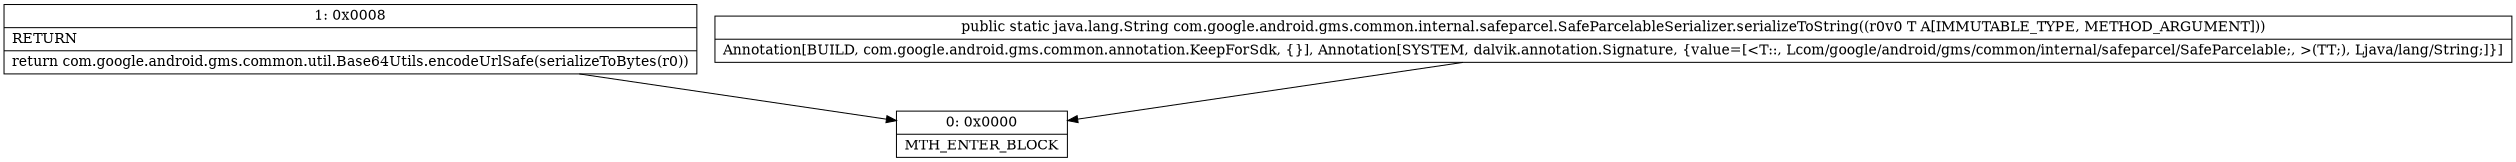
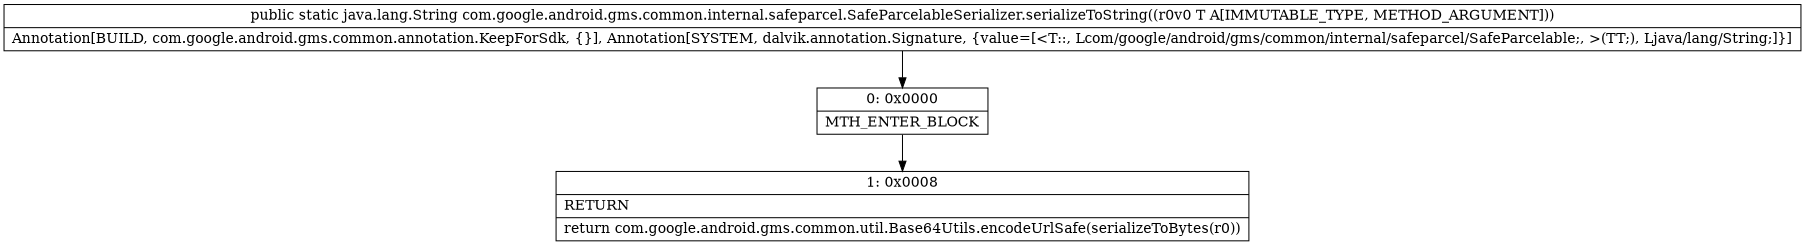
edge "1: 0x0008" -> "0: 0x0000": reversed
